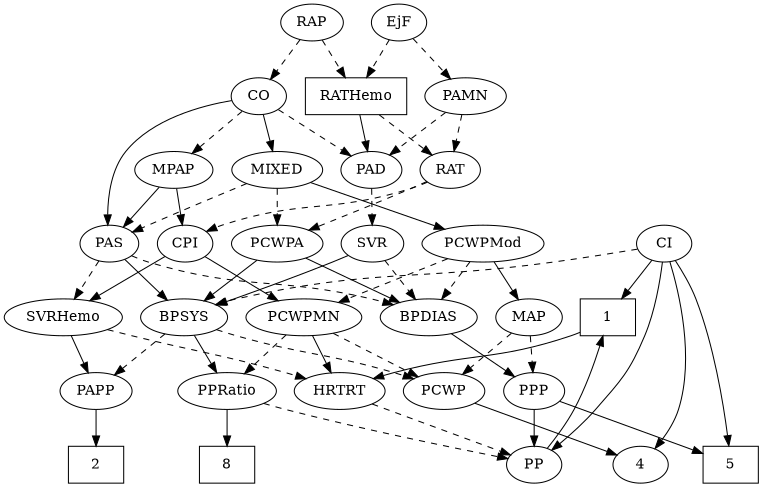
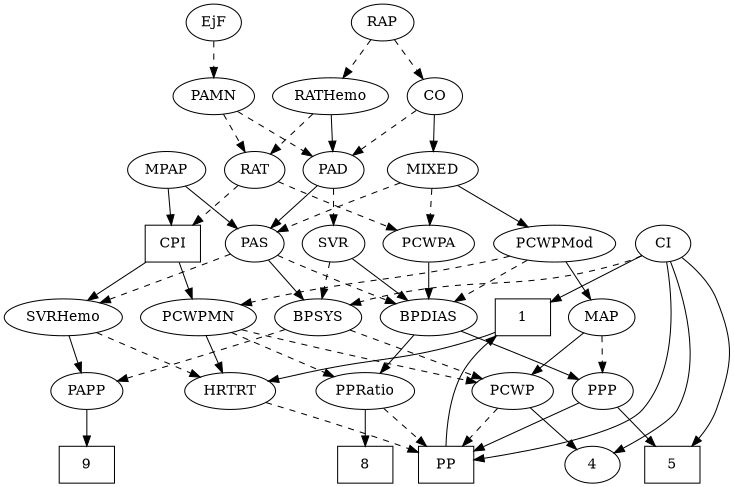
edge "EjF" -> "RATHemo": removed
node "RATHemo": shape box -> ellipse
edge "CO" -> "MPAP": removed
edge "CO" -> "PAS": now "PAD" -> "PAS"
node "CPI": shape ellipse -> box
edge "SVR" -> "BPDIAS": style dashed -> solid
edge "PCWPA" -> "BPSYS": removed
edge "SVR" -> "BPSYS": style solid -> dashed
edge "BPSYS" -> "PPRatio": now "BPDIAS" -> "PPRatio"
edge "MAP" -> "PCWP": style dashed -> solid
edge "PCWP" -> "PP": added
node "2": label "2" -> "9"
node "PP": shape ellipse -> box
